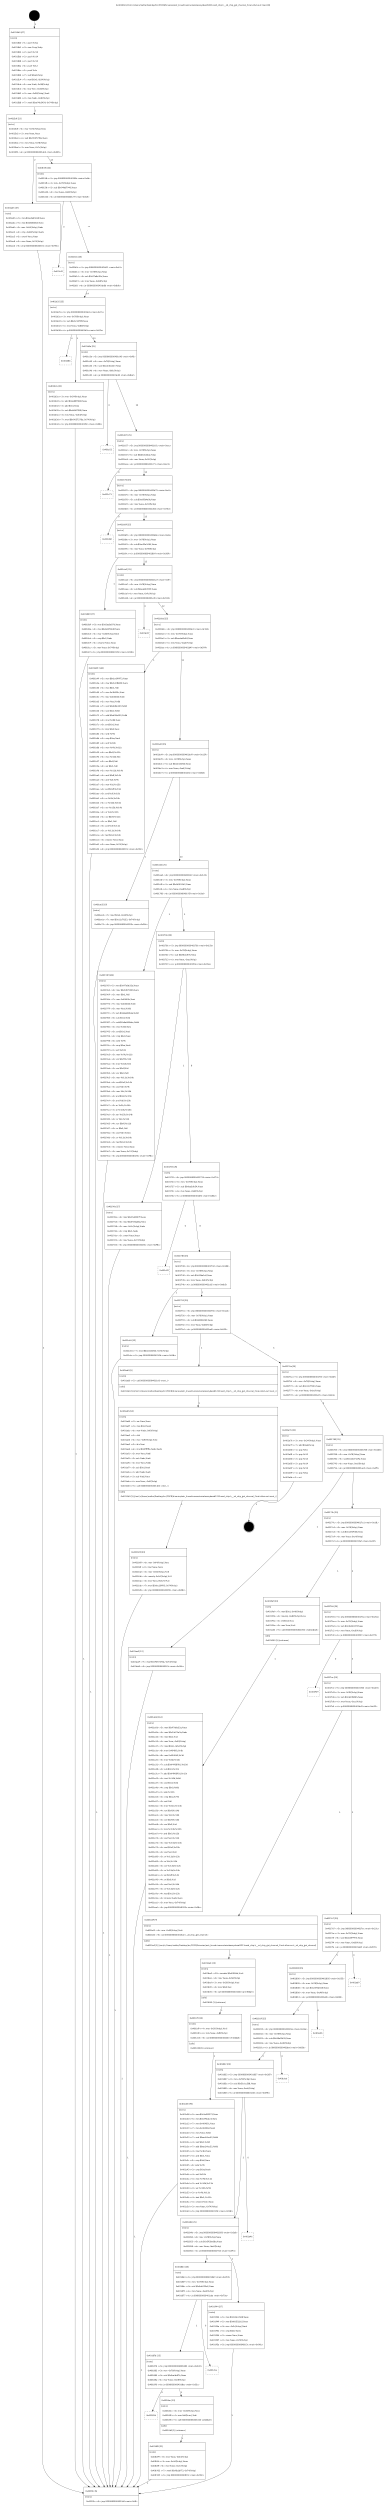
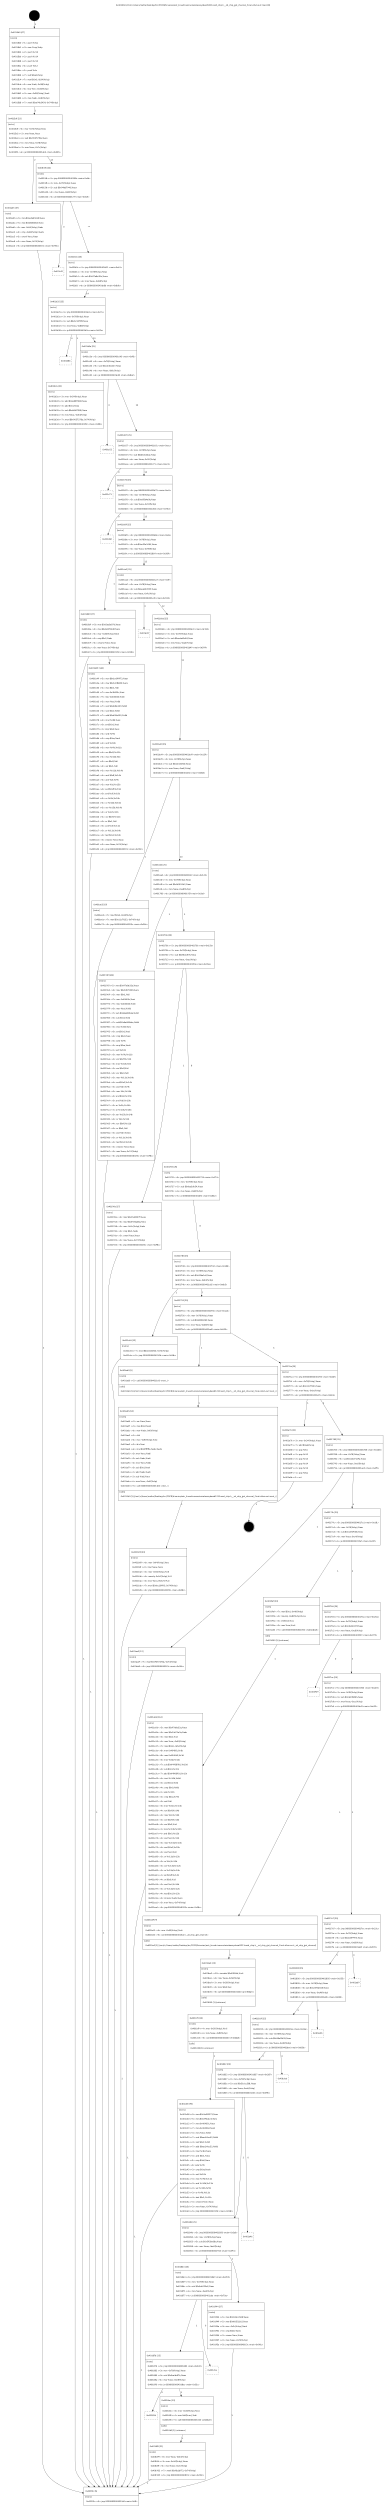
edge "0x4016bb [25]" -> "0x401b49 [144]": now "0x4018b9 [27]" -> "0x401b49 [144]"
node "0x401df2": removed
edge "0x40176a [25]" -> "0x401e76 [21]": added, label "1"
